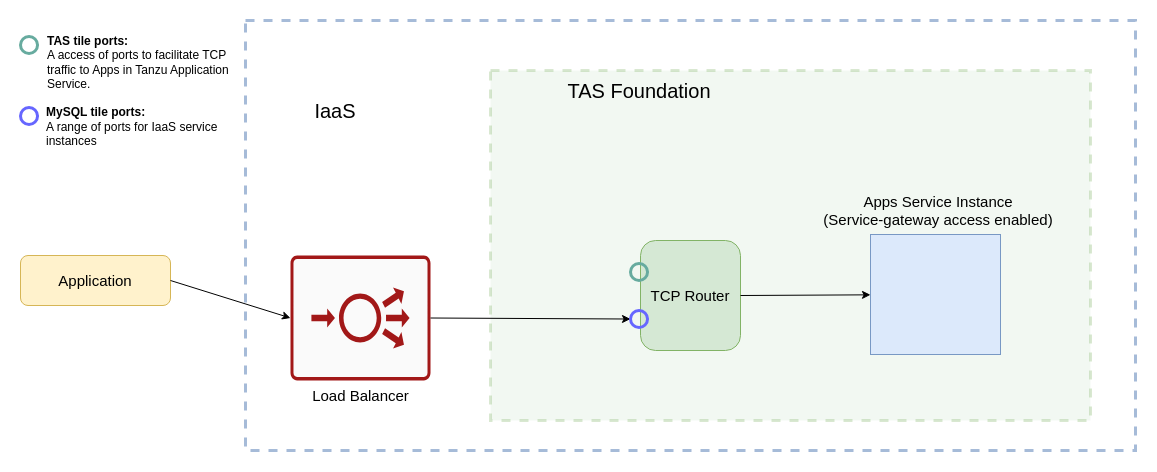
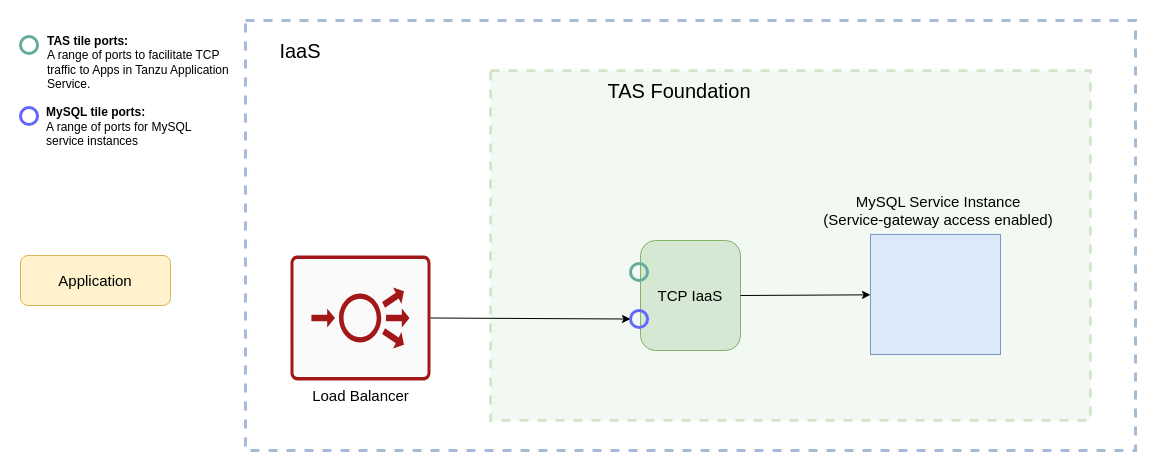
node "TAS tile ports: A access of ports to facilitate TCP traffic to Apps in Tanzu Application Service.": label "TAS tile ports: A access of ports to facilitate TCP traffic to Apps in Tanzu Application Service." -> "TAS tile ports: A range of ports to facilitate TCP traffic to Apps in Tanzu Application Service."
node "TAS Foundation": moved (639, 91) -> (679, 91)
node "IaaS": moved (336, 111) -> (301, 51)
node "MySQL tile ports: A range of ports for IaaS service instances": label "MySQL tile ports: A range of ports for IaaS service instances" -> "MySQL tile ports: A range of ports for MySQL service instances"
node "Apps Service Instance (Service-gateway access enabled)": label "Apps Service Instance (Service-gateway access enabled)" -> "MySQL Service Instance (Service-gateway access enabled)"
node "TCP Router": label "TCP Router" -> "TCP IaaS"
edge "Application" -> "Load Balancer": removed
